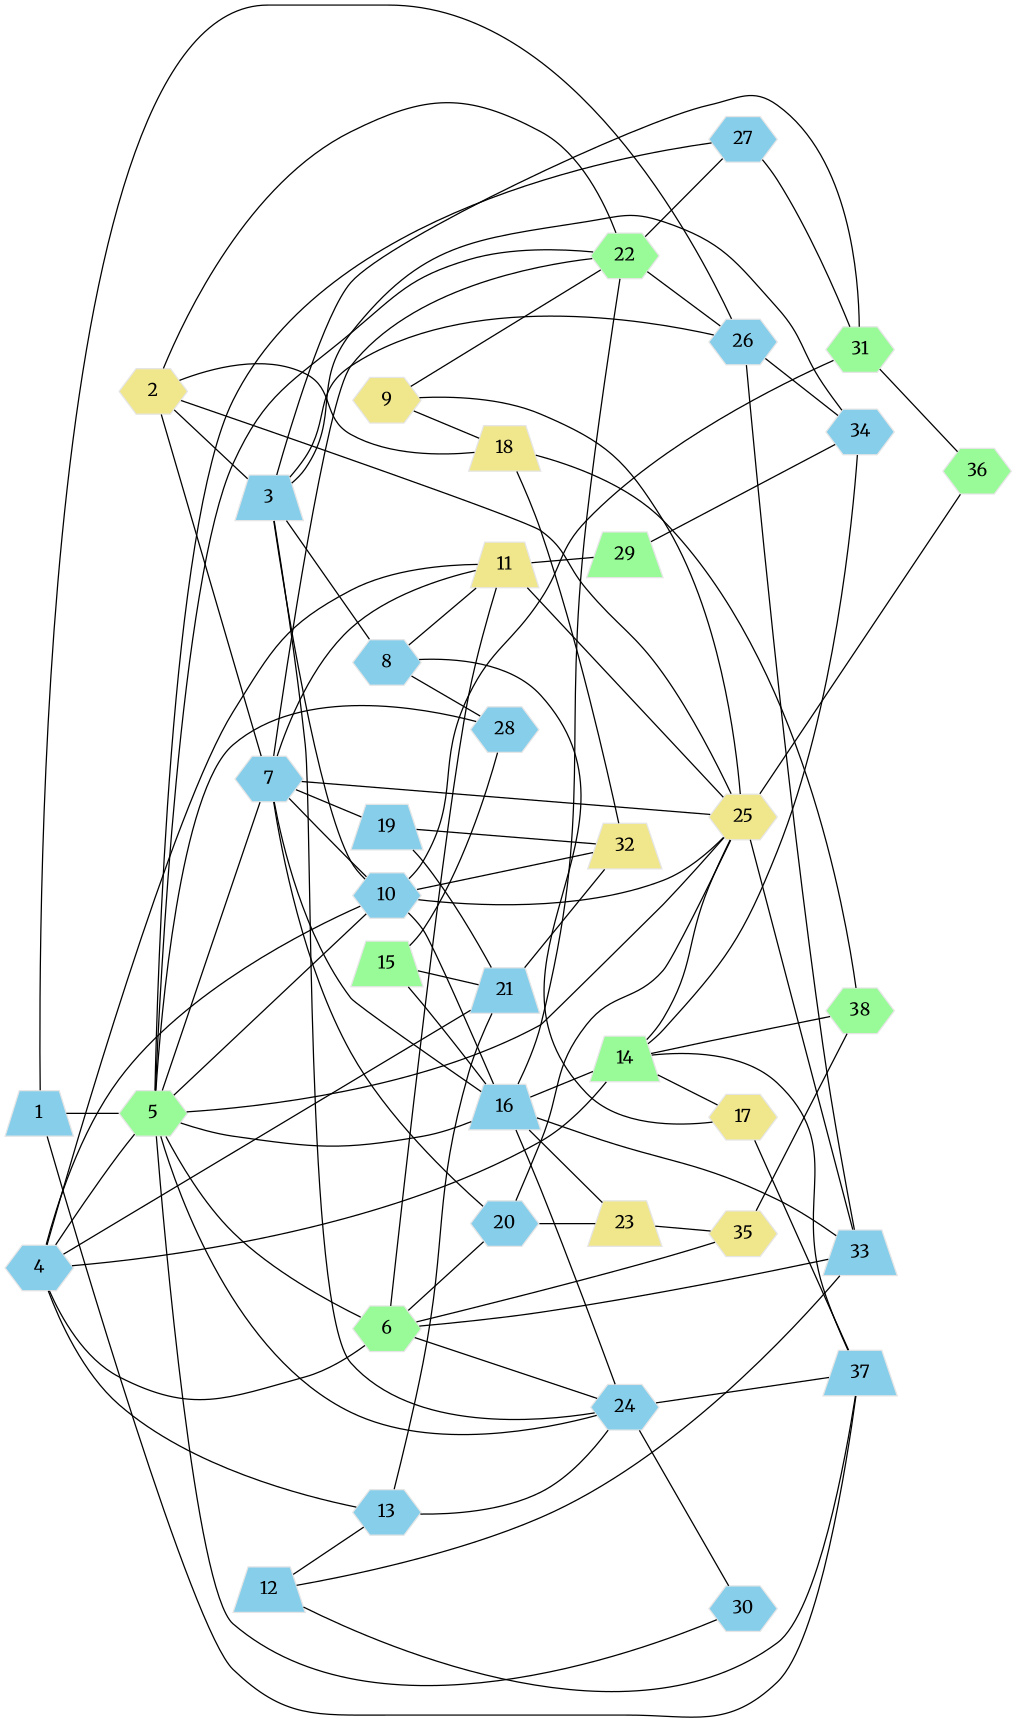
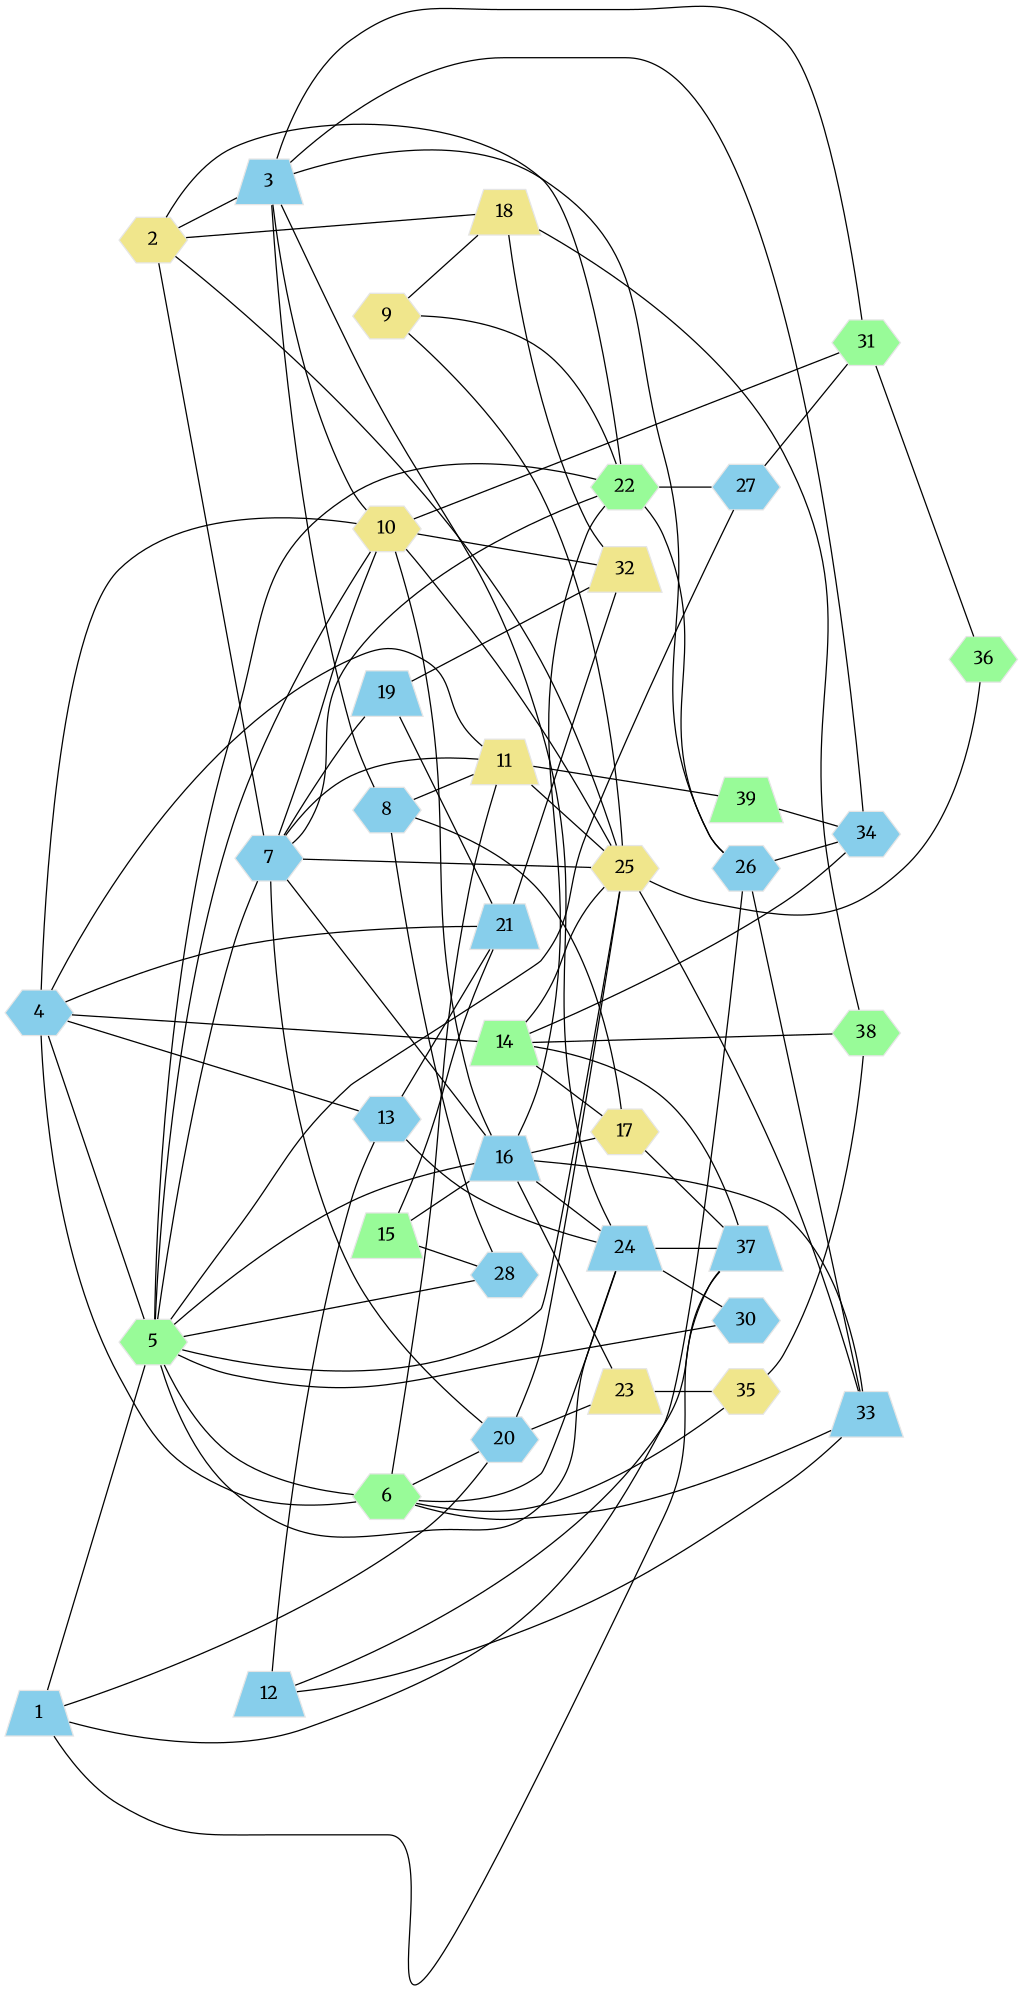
node "29": label "29" -> "39"
node "10": fillcolor skyblue -> khaki
edge "14" -- "16": now "17" -- "16"
node "24": shape hexagon -> trapezium
edge "20" -- "1": added
